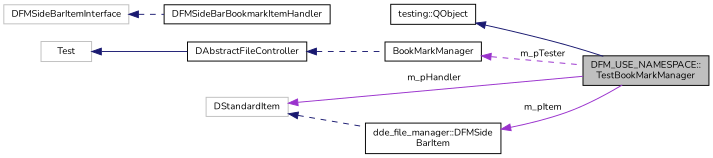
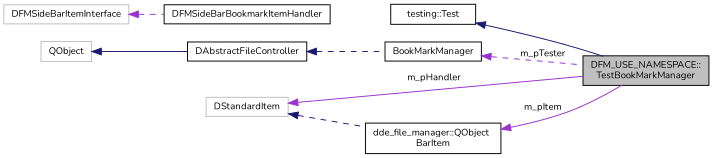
edge "DFMSideBarBookmarkItemHandler" -> "DFMSideBarItemInterface": color midnightblue -> darkorchid3
node "testing::QObject": label "testing::QObject" -> "testing::Test"
node "Test": label "Test" -> "QObject"
node "dde_file_manager::DFMSide BarItem": label "dde_file_manager::DFMSide BarItem" -> "dde_file_manager::QObject BarItem"
